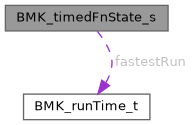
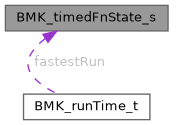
edge "BMK_timedFnState_s" -> "BMK_runTime_t": reversed
